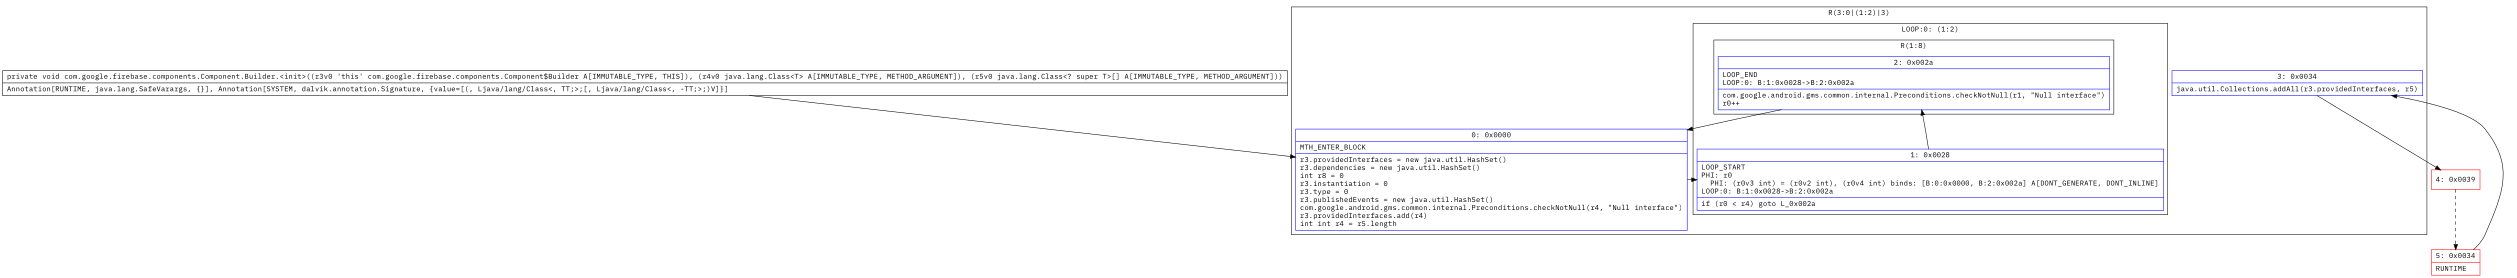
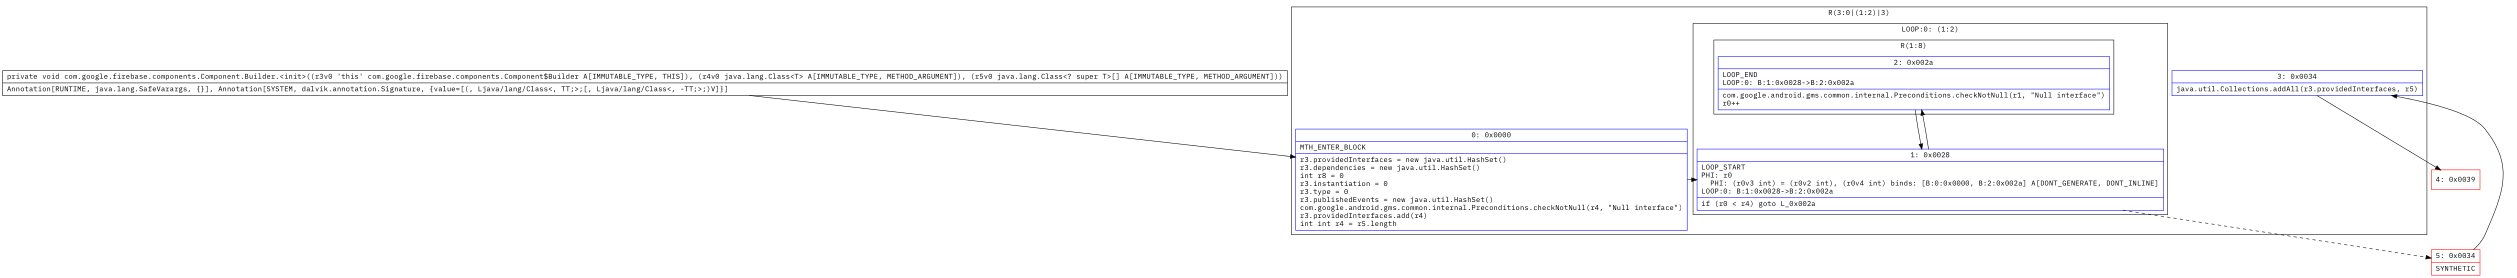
edge "2: 0x002a" -> "0: 0x0000": now "2: 0x002a" -> "1: 0x0028"
edge "4: 0x0039" -> "5: 0x0034": now "1: 0x0028" -> "5: 0x0034"
node "5: 0x0034": text "RUNTIME" -> "SYNTHETIC"
